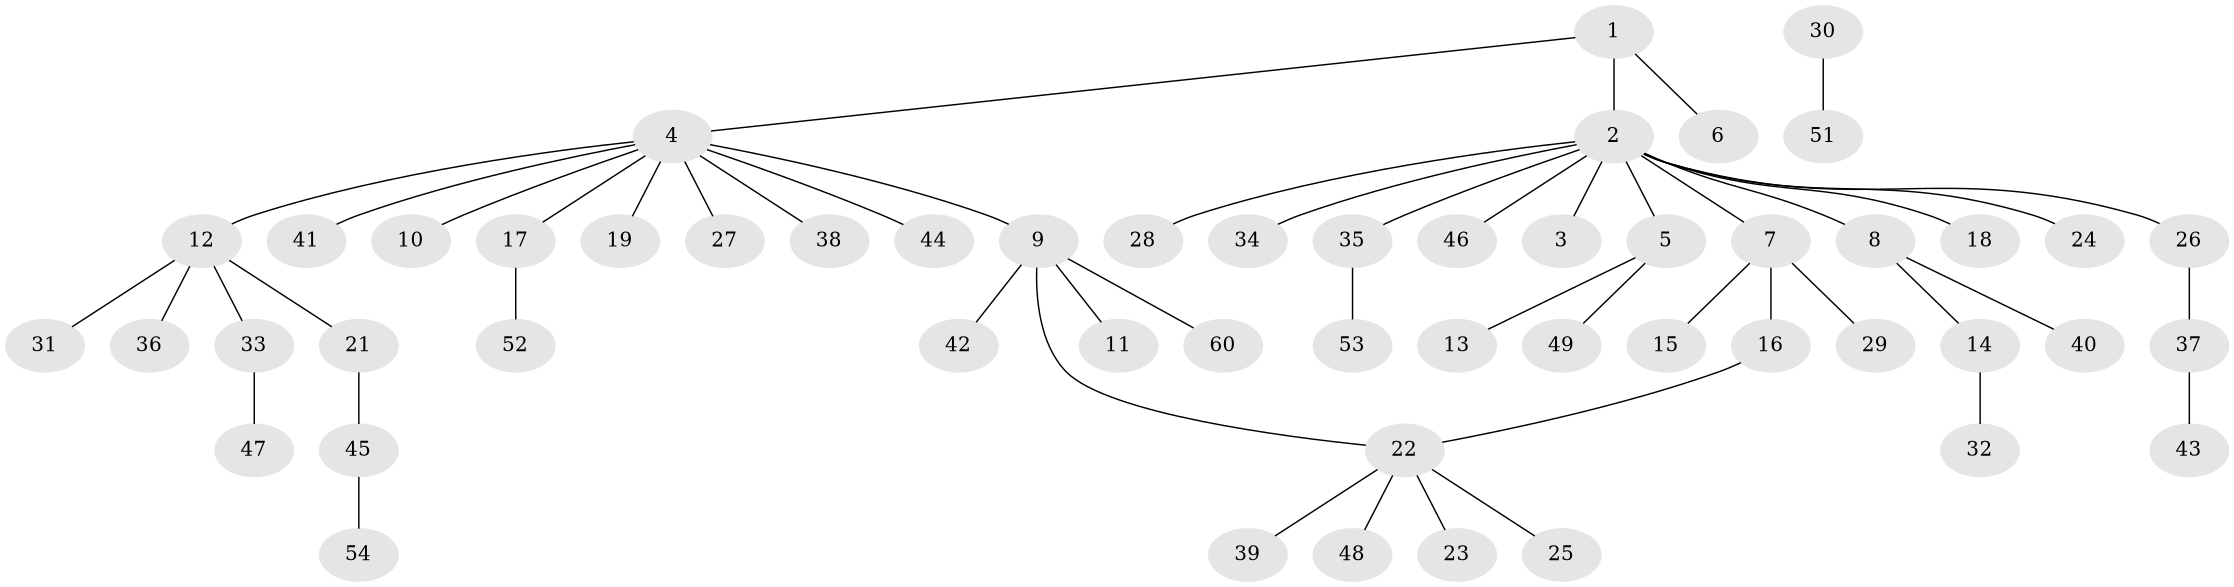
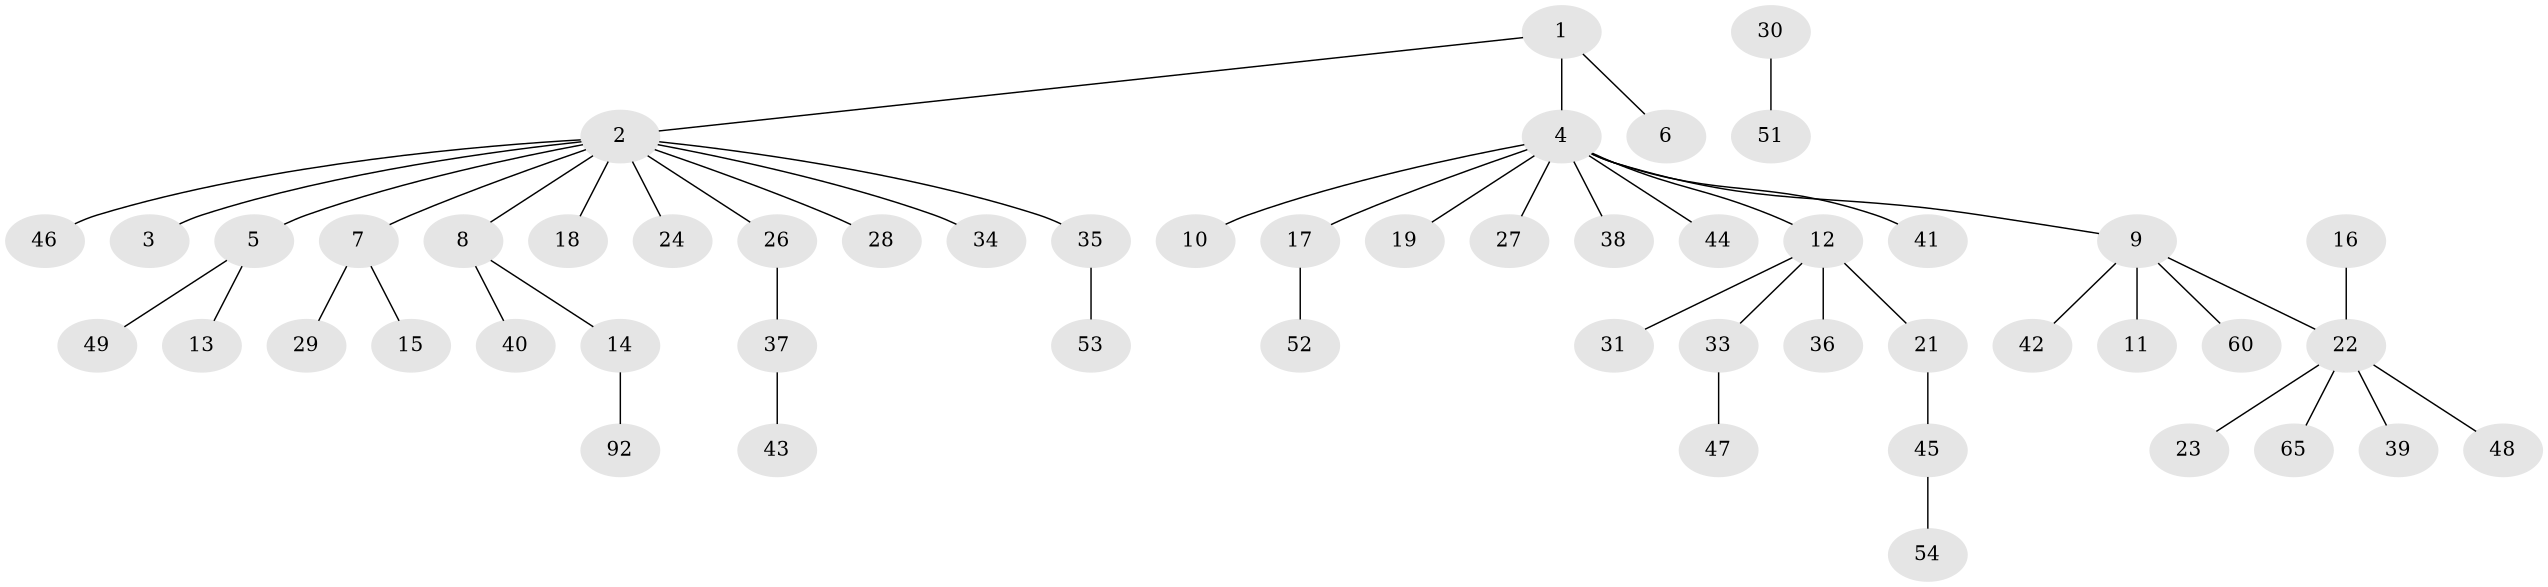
edge "7" -- "16": removed
node "32": label "32" -> "92"
node "25": label "25" -> "65"
